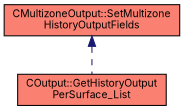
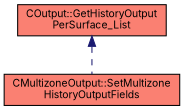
edge "COutput::GetHistoryOutput PerSurface_List" -> "CMultizoneOutput::SetMultizone HistoryOutputFields": reversed
